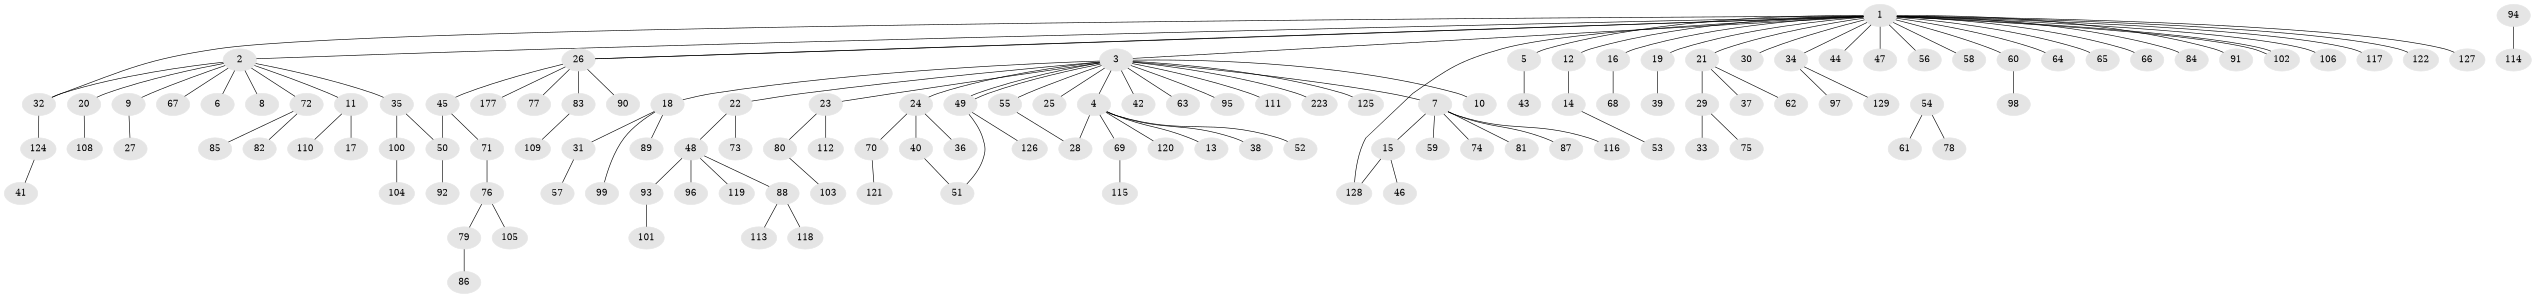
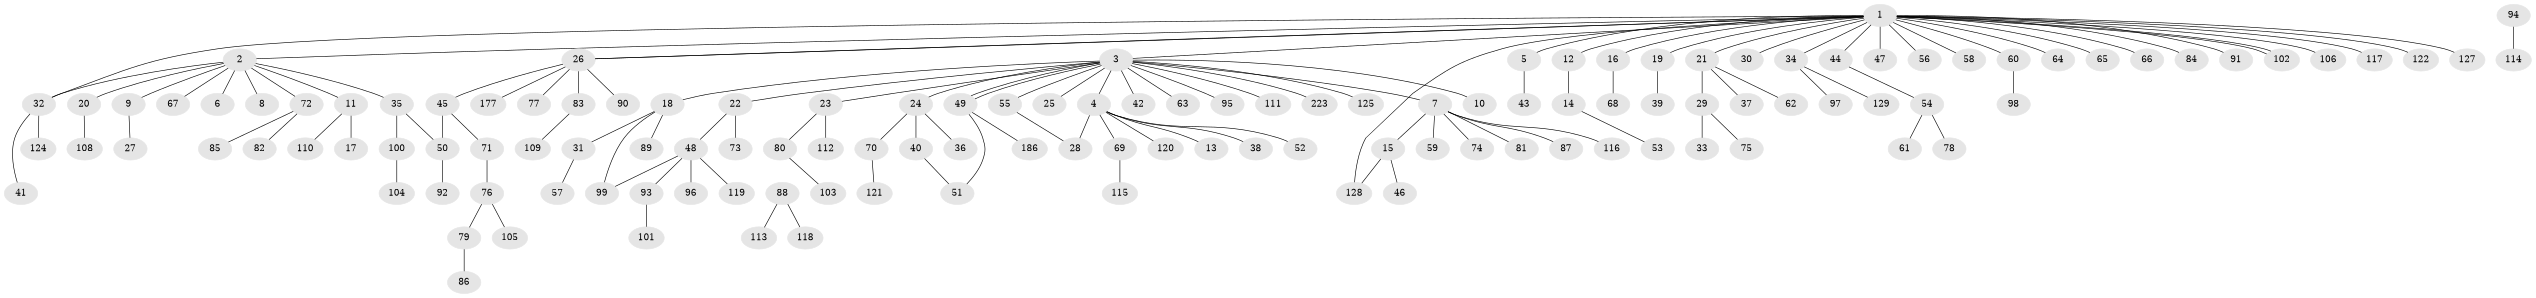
edge "44" -- "54": added
node "126": label "126" -> "186"
edge "124" -- "41": now "32" -- "41"
edge "48" -- "88": now "48" -- "99"
